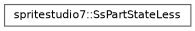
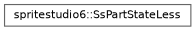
node "spritestudio7::SsPartStateLess": label "spritestudio7::SsPartStateLess" -> "spritestudio6::SsPartStateLess"
